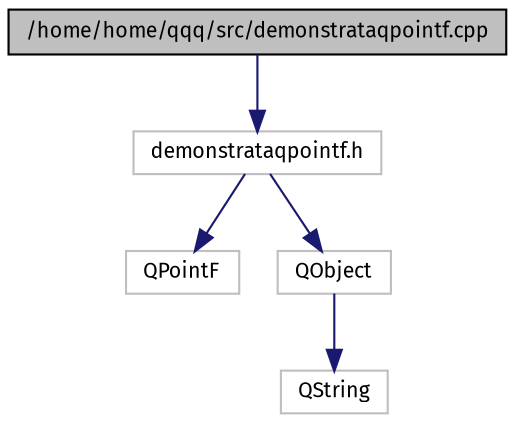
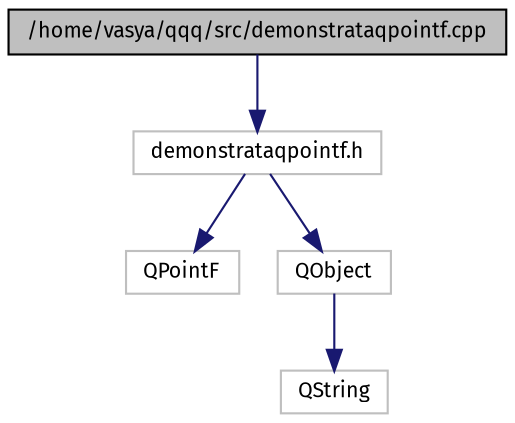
node "/home/home/qqq/src/demonstrataqpointf.cpp": label "/home/home/qqq/src/demonstrataqpointf.cpp" -> "/home/vasya/qqq/src/demonstrataqpointf.cpp"
